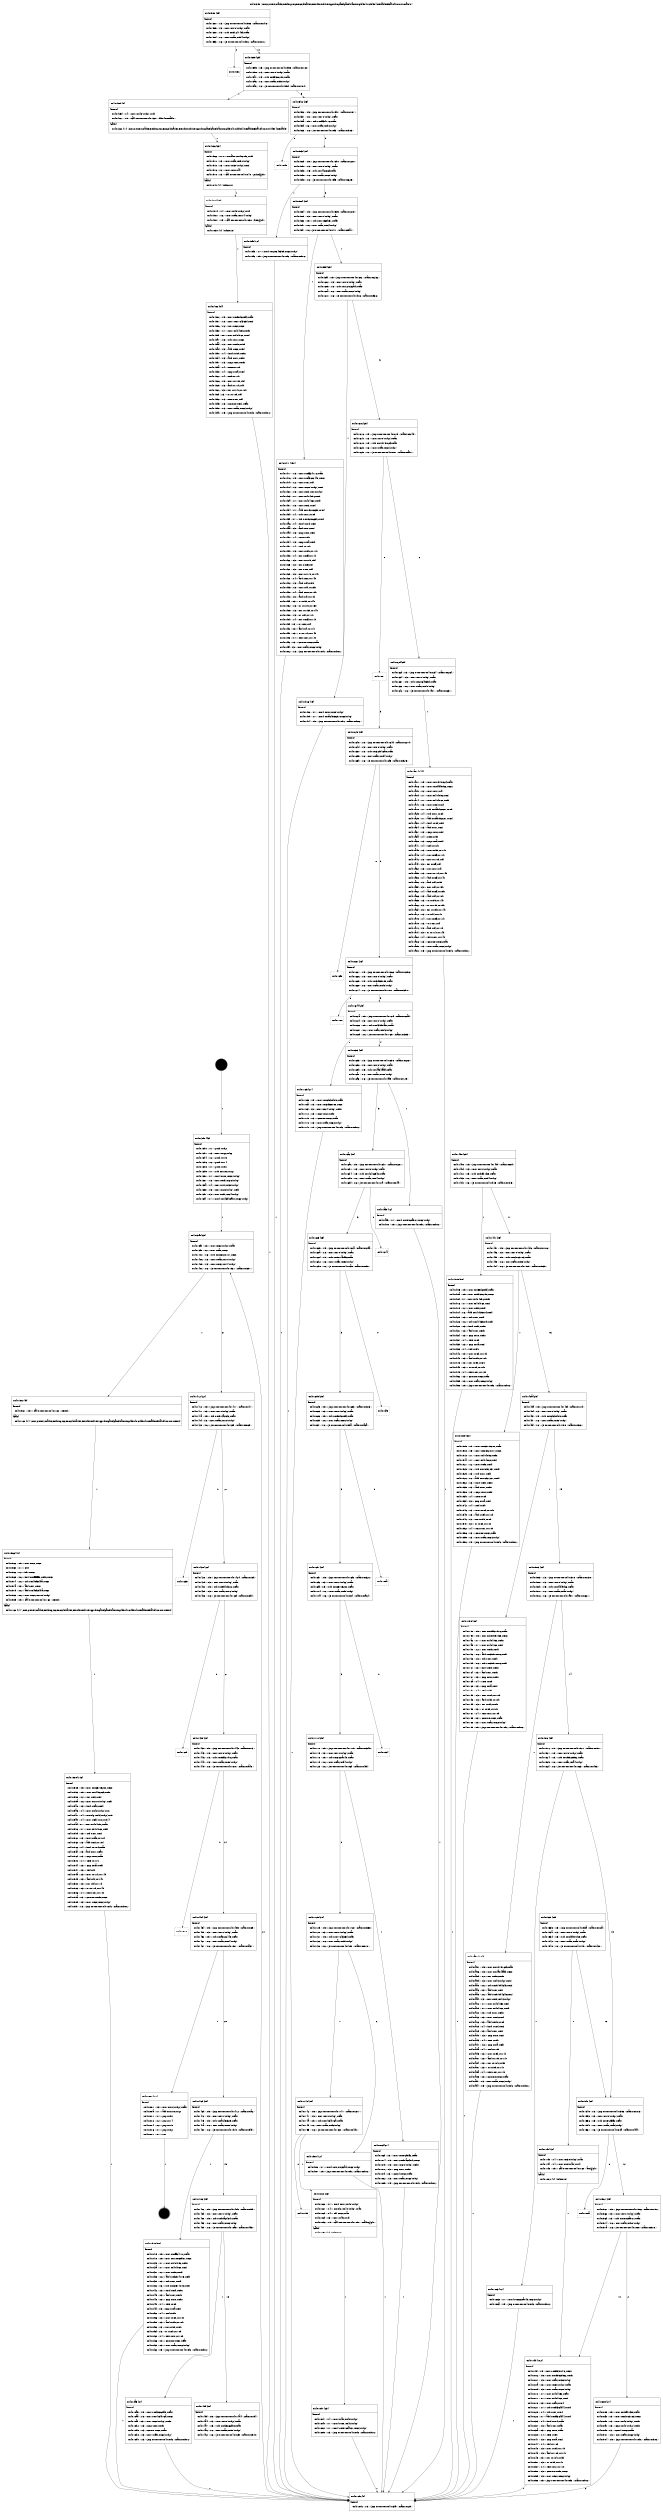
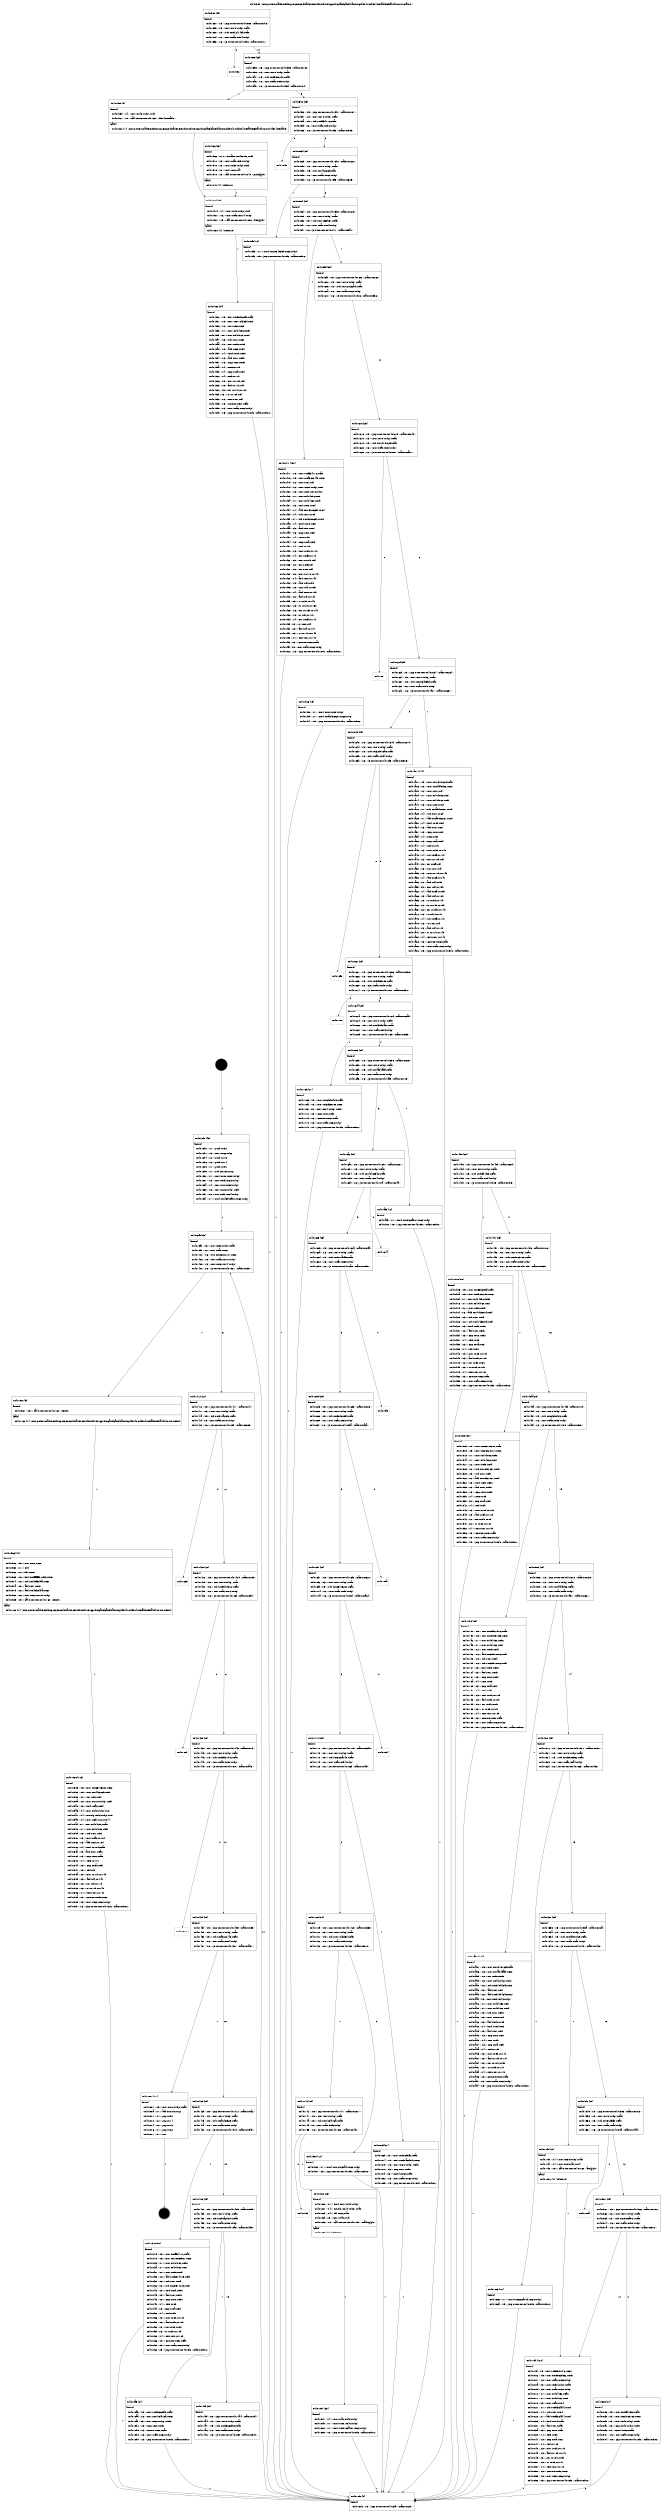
edge "0x401b5d [9]" -> "0x401b66 [23]": now "0x401b5d [9]" -> "0x401b7d [15]"
edge "0x4015fd [25]" -> "0x401d06 [19]": removed, label "1"
edge "0x401e81" -> "0x401648 [25]": now "0x40162f [25]" -> "0x401648 [25]"
edge "0x40151c [25]" -> "0x40154e [25]": now "0x40151c [25]" -> "0x401535 [25]"
